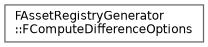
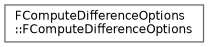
node "FAssetRegistryGenerator ::FComputeDifferenceOptions": label "FAssetRegistryGenerator ::FComputeDifferenceOptions" -> "FComputeDifferenceOptions ::FComputeDifferenceOptions"
